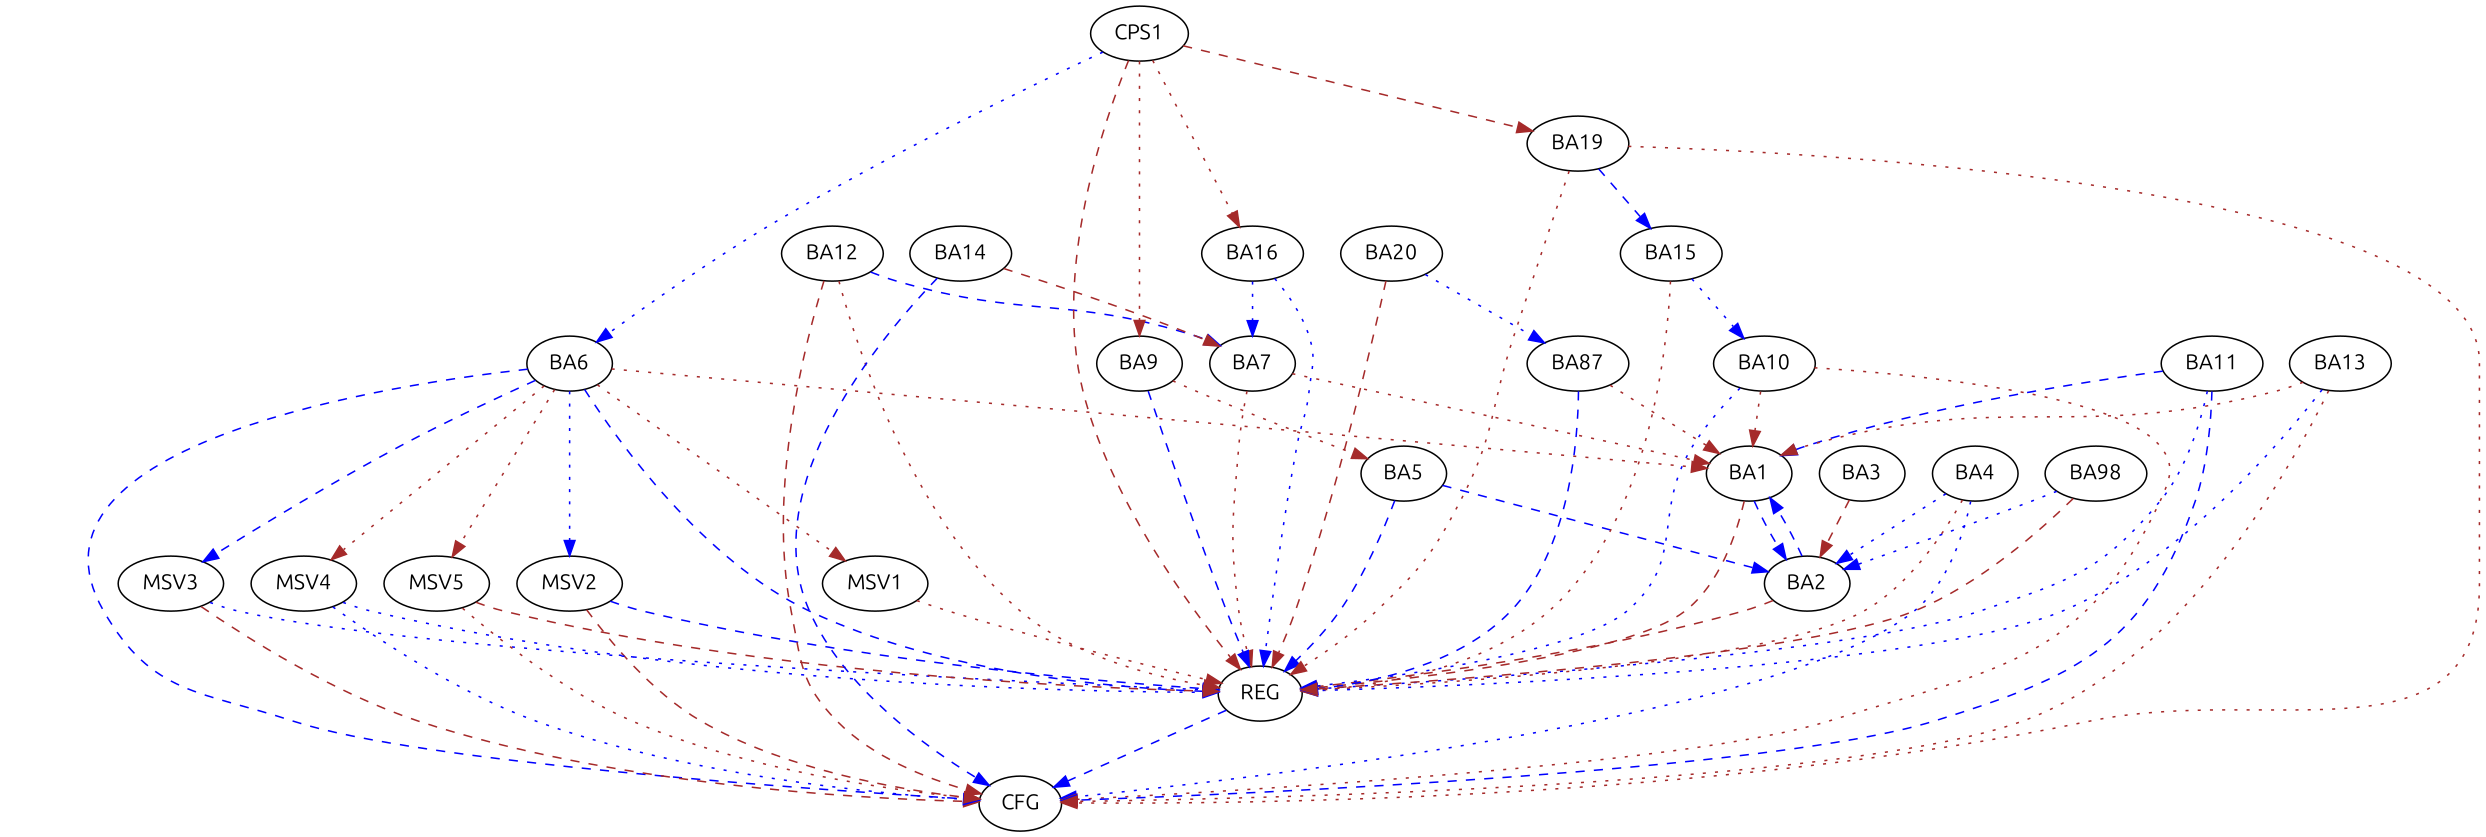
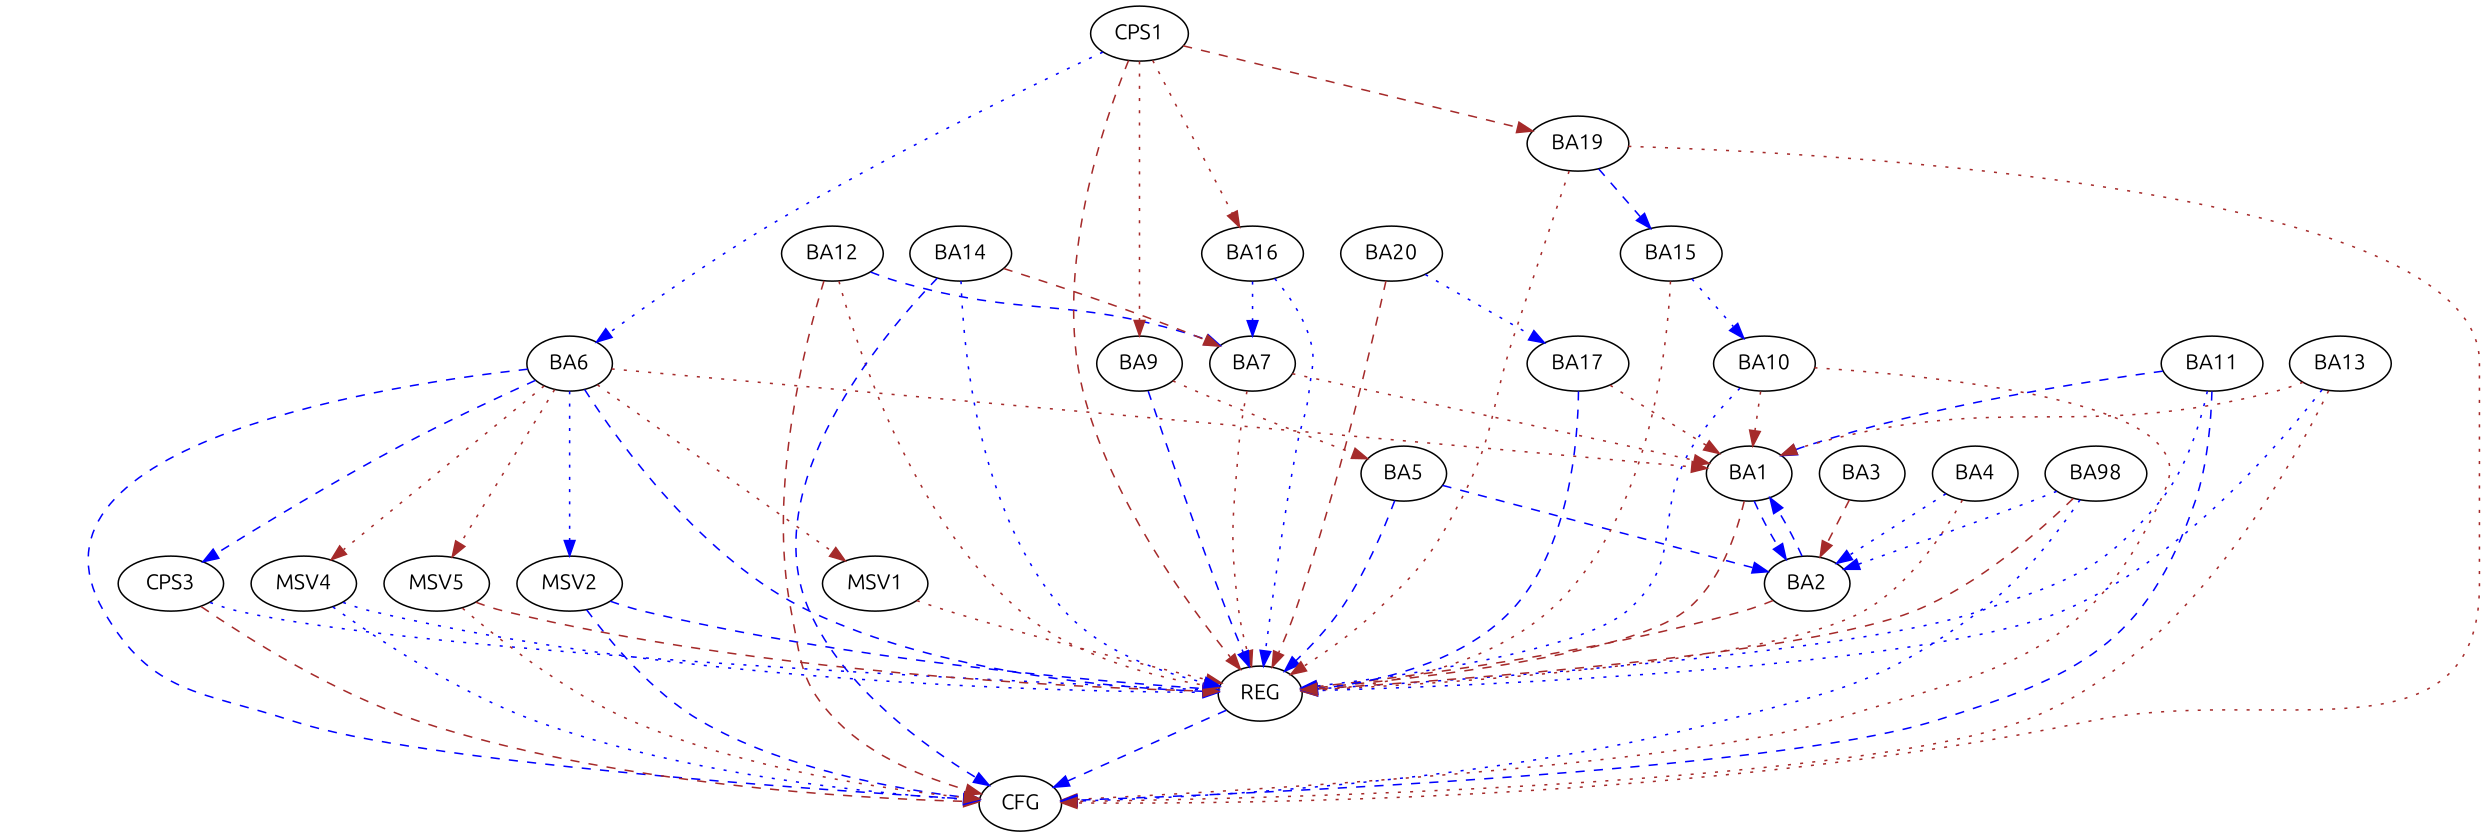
node "BA87": label "BA87" -> "BA17"
edge "BA14" -> "REG": added
node "MSV3": label "MSV3" -> "CPS3"
edge "BA4" -> "CFG": now "BA98" -> "CFG"
edge "MSV2" -> "CFG": color brown -> blue
